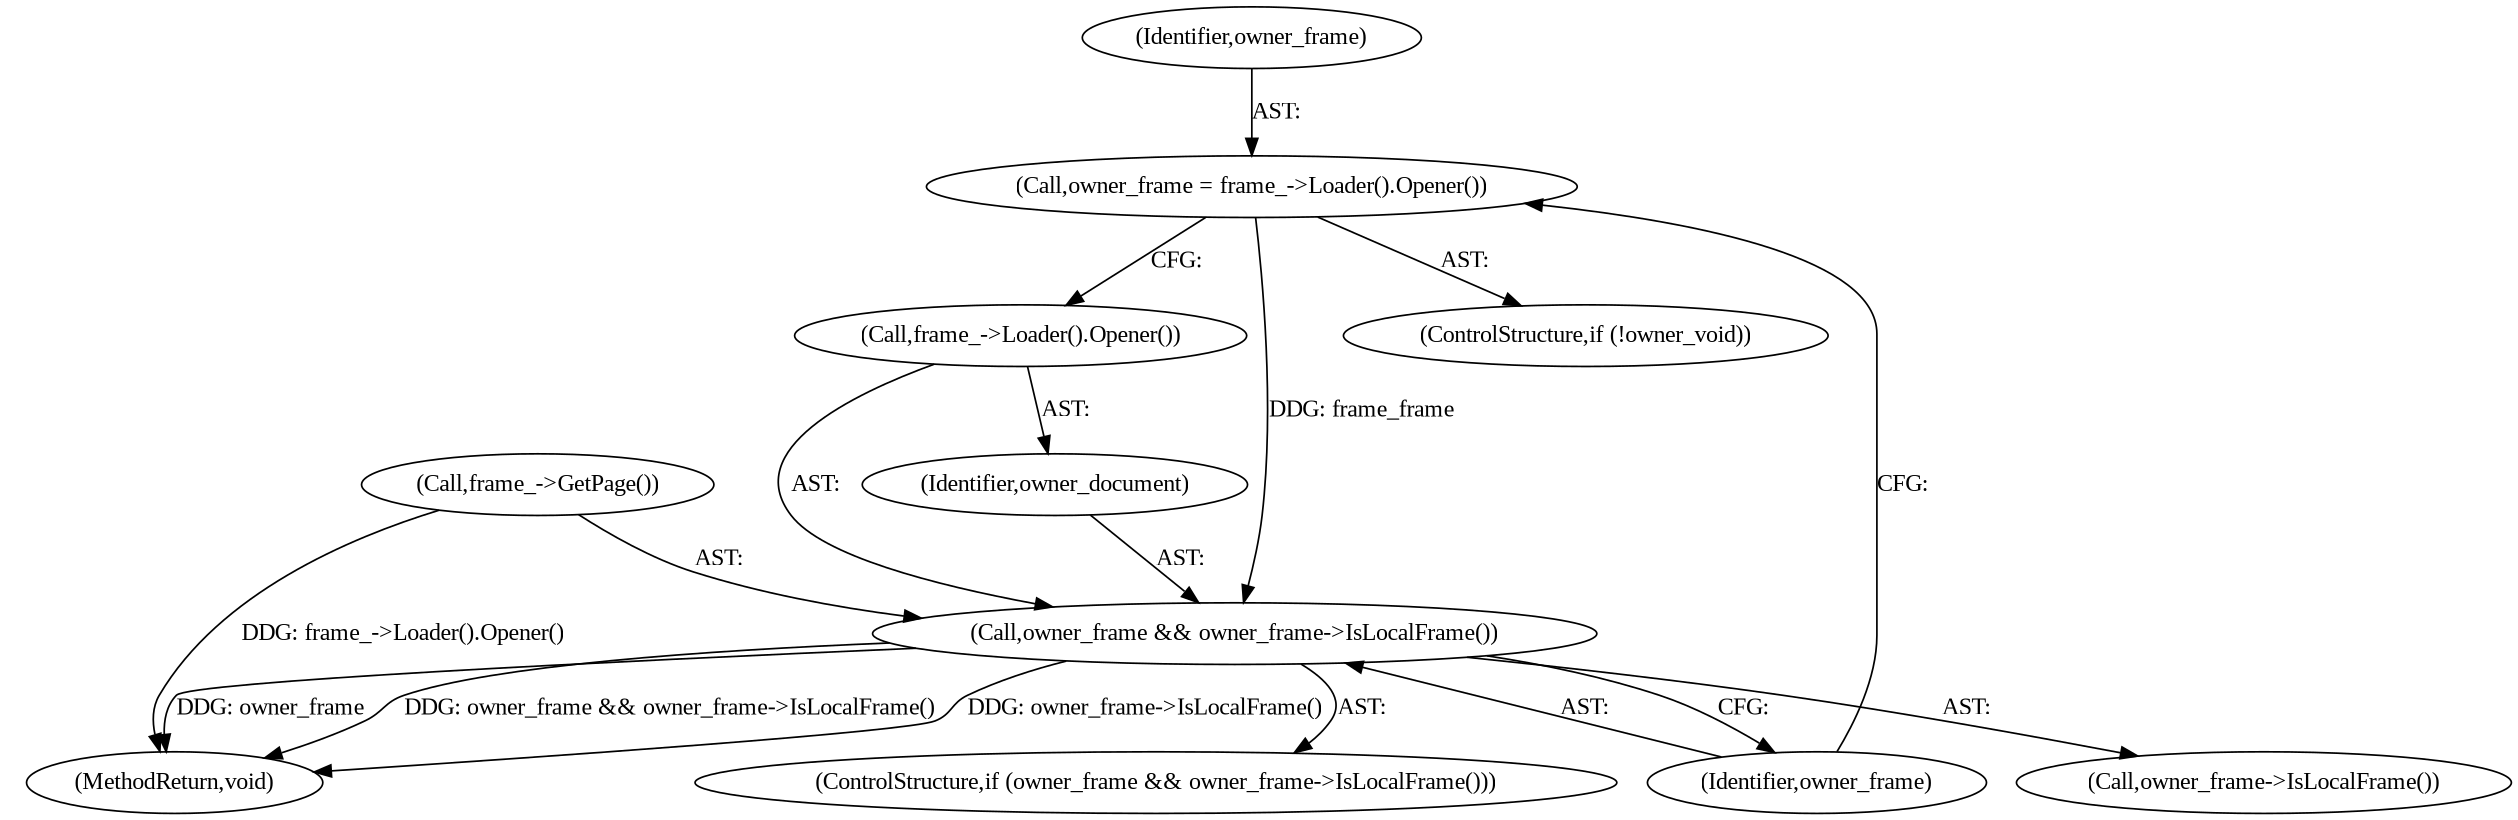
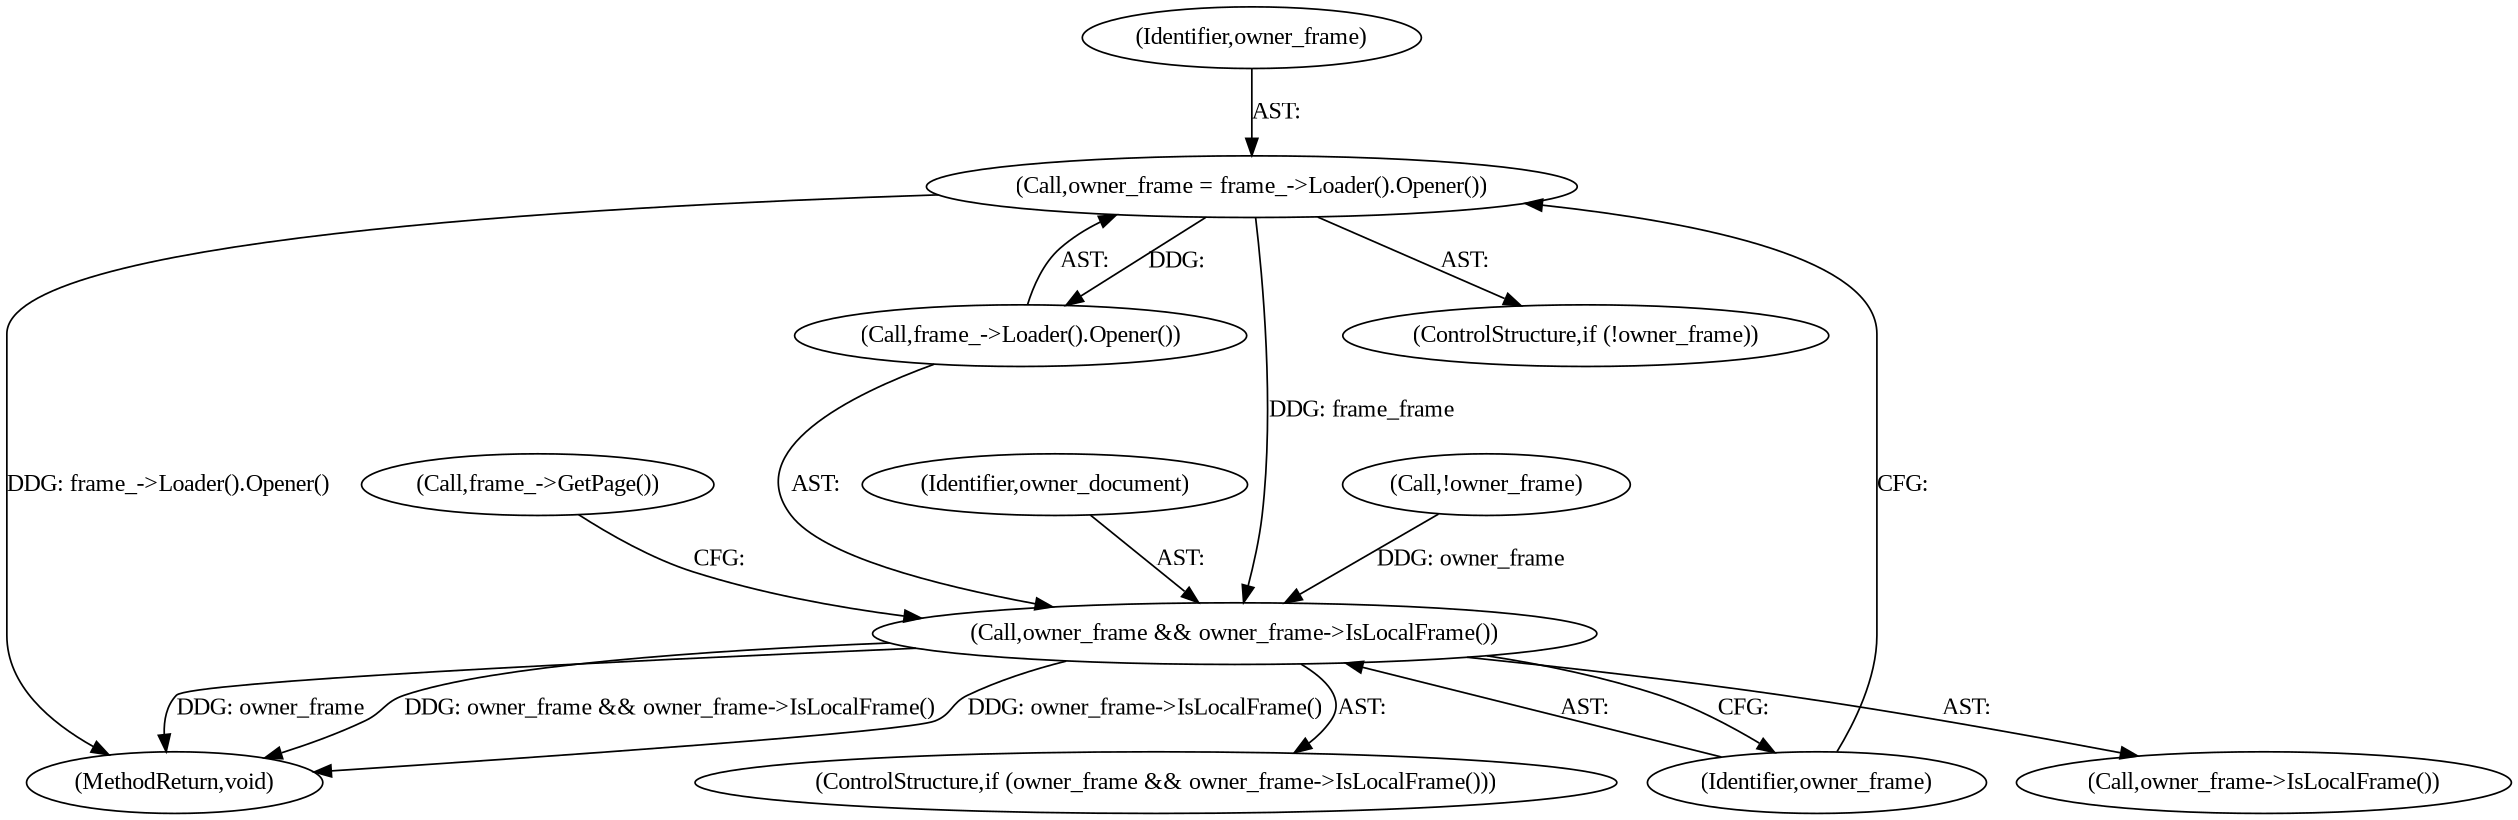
edge "(Call,owner_frame = frame_->Loader().Opener())" -> "(Call,frame_->Loader().Opener())": label "CFG: " -> "DDG: "
node "(ControlStructure,if (!owner_void))": label "(ControlStructure,if (!owner_void))" -> "(ControlStructure,if (!owner_frame))"
edge "(Call,frame_->Loader().Opener())" -> "(Identifier,owner_document)": now "(Call,frame_->Loader().Opener())" -> "(Call,owner_frame = frame_->Loader().Opener())"
node "(Call,!owner_frame)": added
edge "(Call,frame_->GetPage())" -> "(Call,owner_frame && owner_frame->IsLocalFrame())": label "AST: " -> "CFG: "
edge "(Call,frame_->GetPage())" -> "(MethodReturn,void)": now "(Call,owner_frame = frame_->Loader().Opener())" -> "(MethodReturn,void)"
